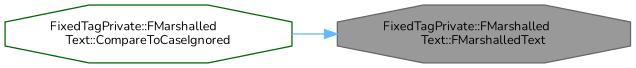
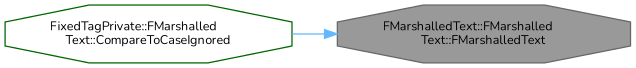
node "FixedTagPrivate::FMarshalled Text::FMarshalledText": label "FixedTagPrivate::FMarshalled Text::FMarshalledText" -> "FMarshalledText::FMarshalled Text::FMarshalledText"
